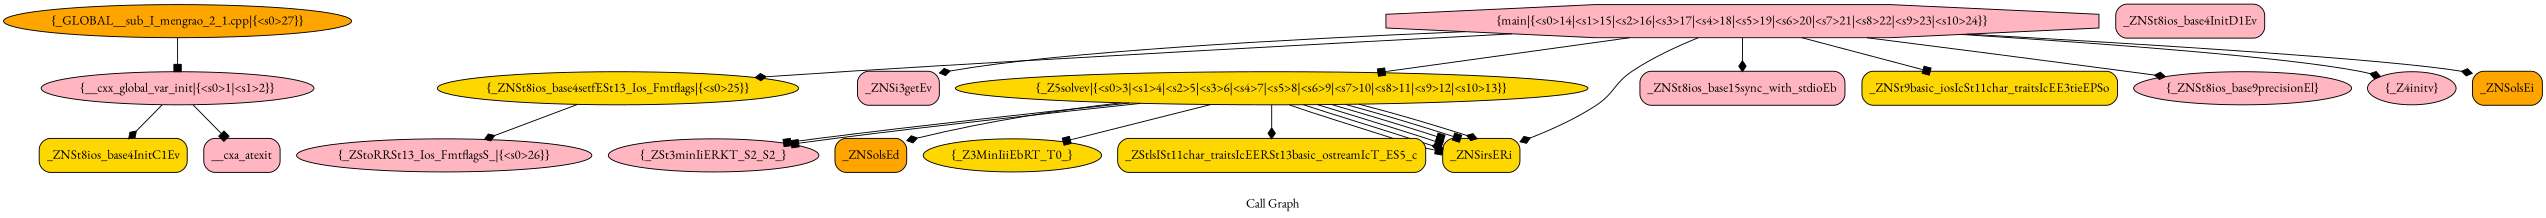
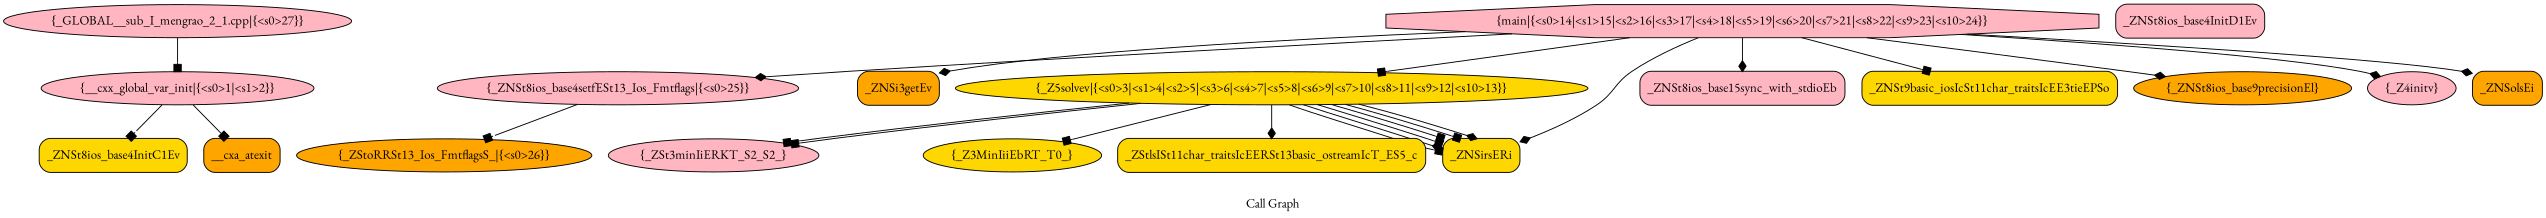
node "{_GLOBAL__sub_I_mengrao_2_1.cpp|{<s0>27}}": fillcolor orange -> lightpink
node "{_ZNSt8ios_base4setfESt13_Ios_Fmtflags|{<s0>25}}": fillcolor gold -> lightpink
node "_ZNSi3getEv": fillcolor lightpink -> orange
node "{_ZNSt8ios_base9precisionEl}": fillcolor lightpink -> orange
edge "{__cxx_global_var_init|{<s0>1|<s1>2}}" -> "_ZNSt8ios_base4InitC1Ev": arrowhead diamond -> box
edge "{_ZNSt8ios_base4setfESt13_Ios_Fmtflags|{<s0>25}}" -> "{_ZStoRRSt13_Ios_FmtflagsS_|{<s0>26}}": arrowhead diamond -> box
node "__cxa_atexit": fillcolor lightpink -> orange
node "{_ZStoRRSt13_Ios_FmtflagsS_|{<s0>26}}": fillcolor lightpink -> orange
node "_ZNSolsEd": removed
